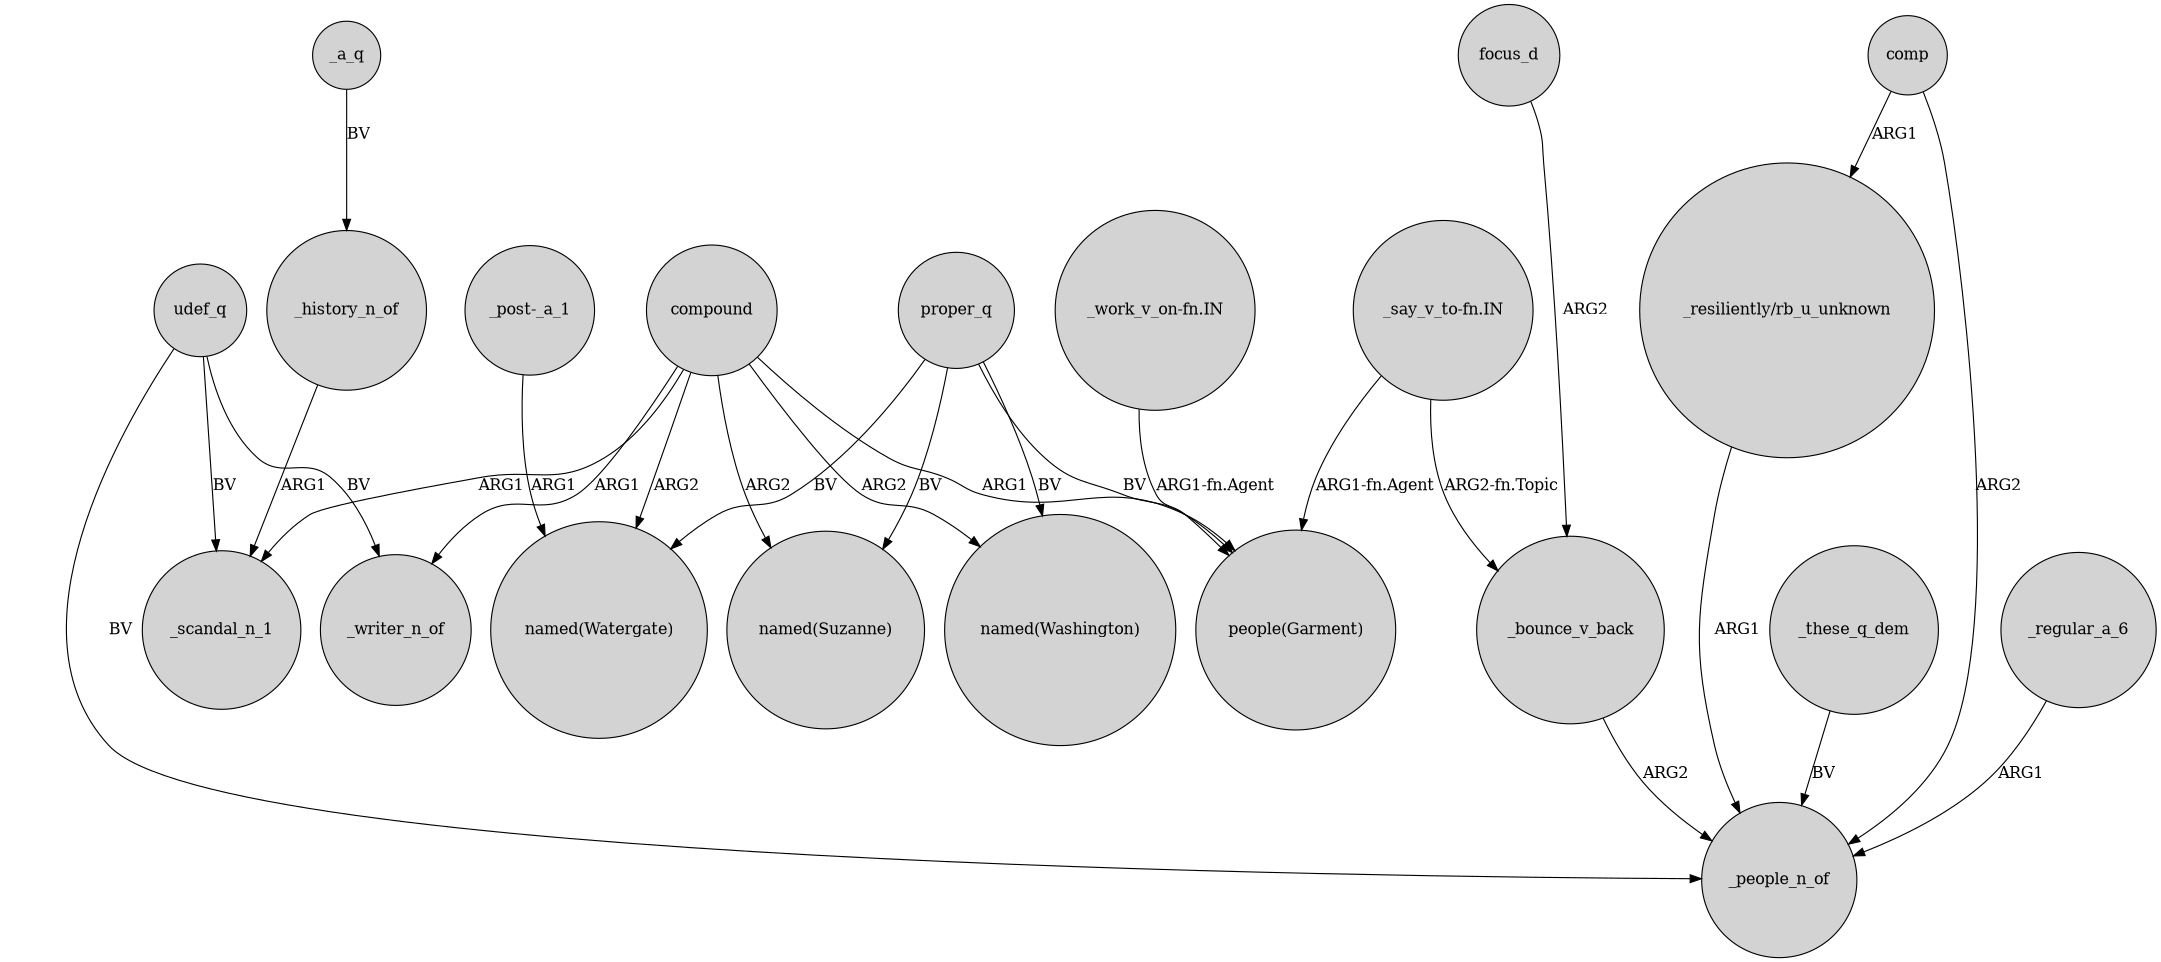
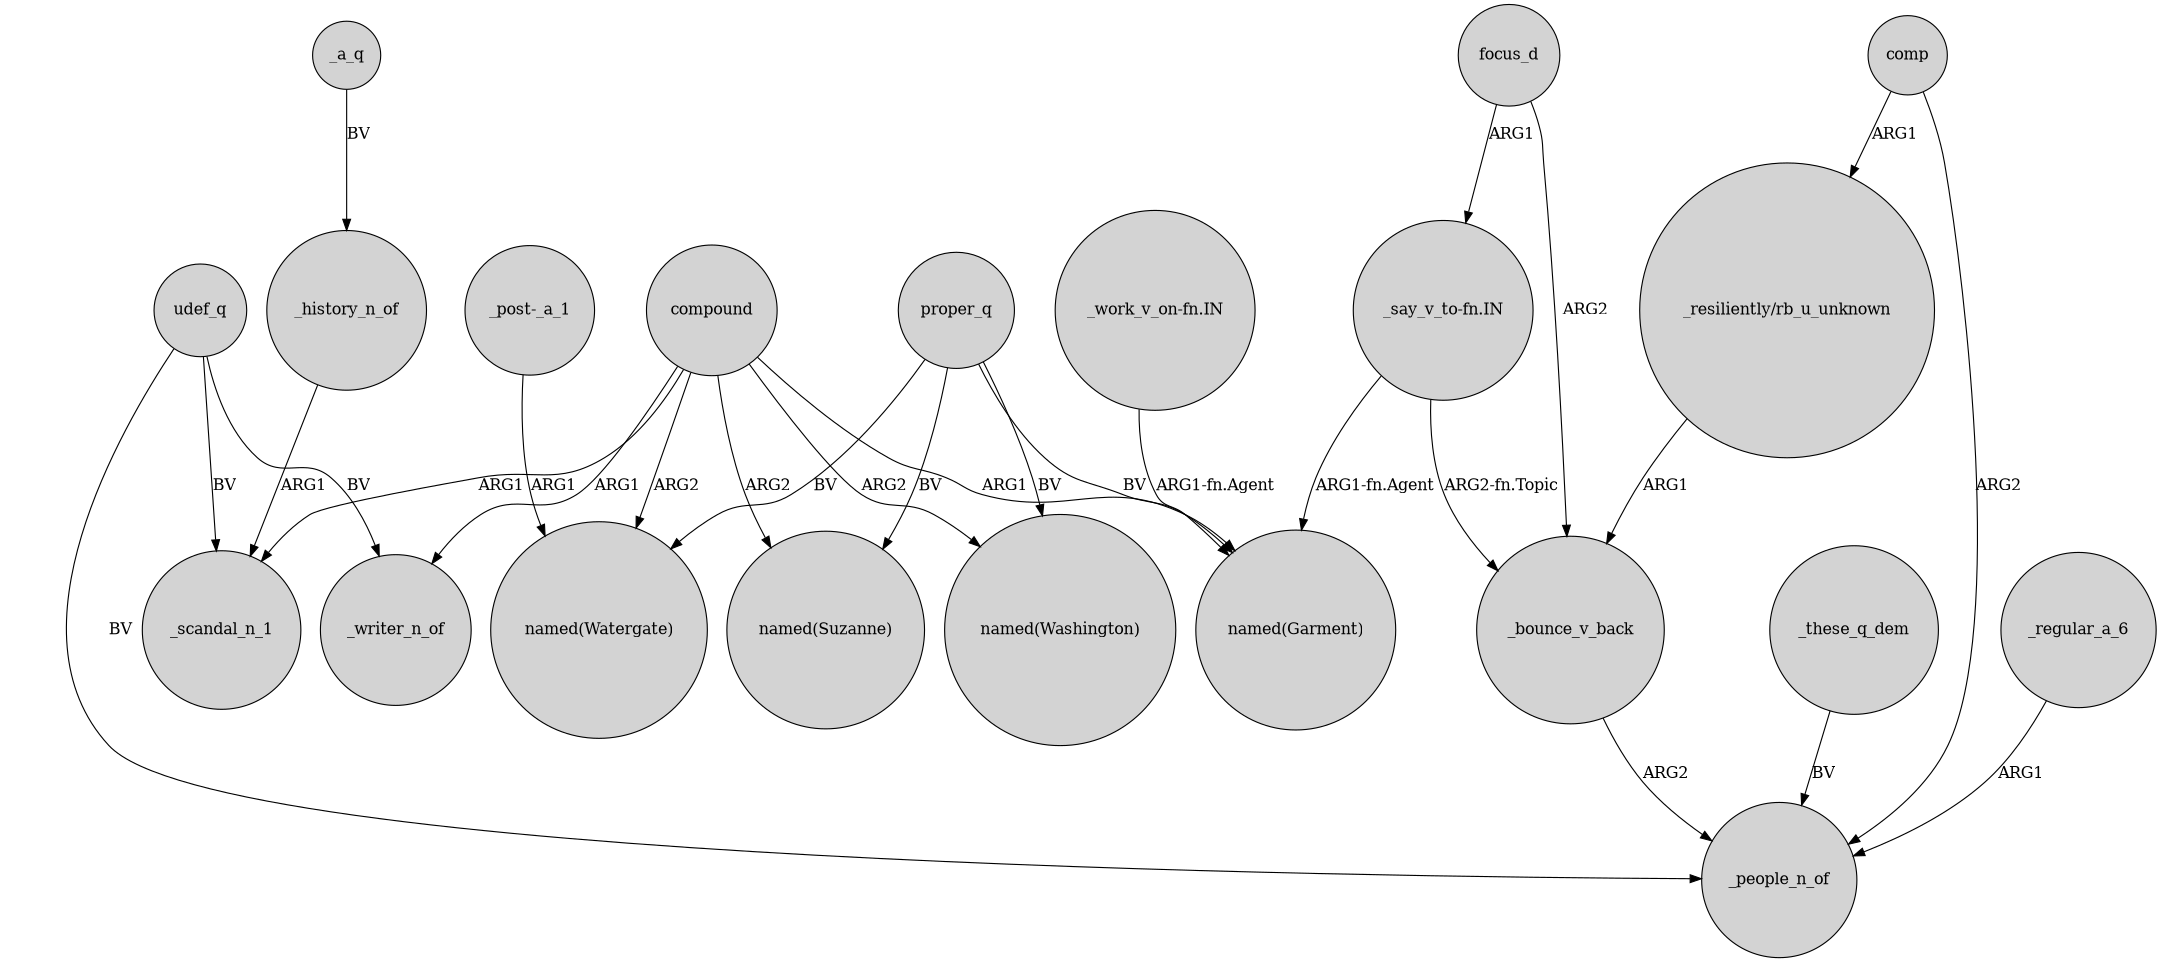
edge "focus_d" -> "_say_v_to-fn.IN": added, label "ARG1"
edge "_resiliently/rb_u_unknown" -> "_people_n_of": now "_resiliently/rb_u_unknown" -> "_bounce_v_back"
node "people(Garment)": label "people(Garment)" -> "named(Garment)"
